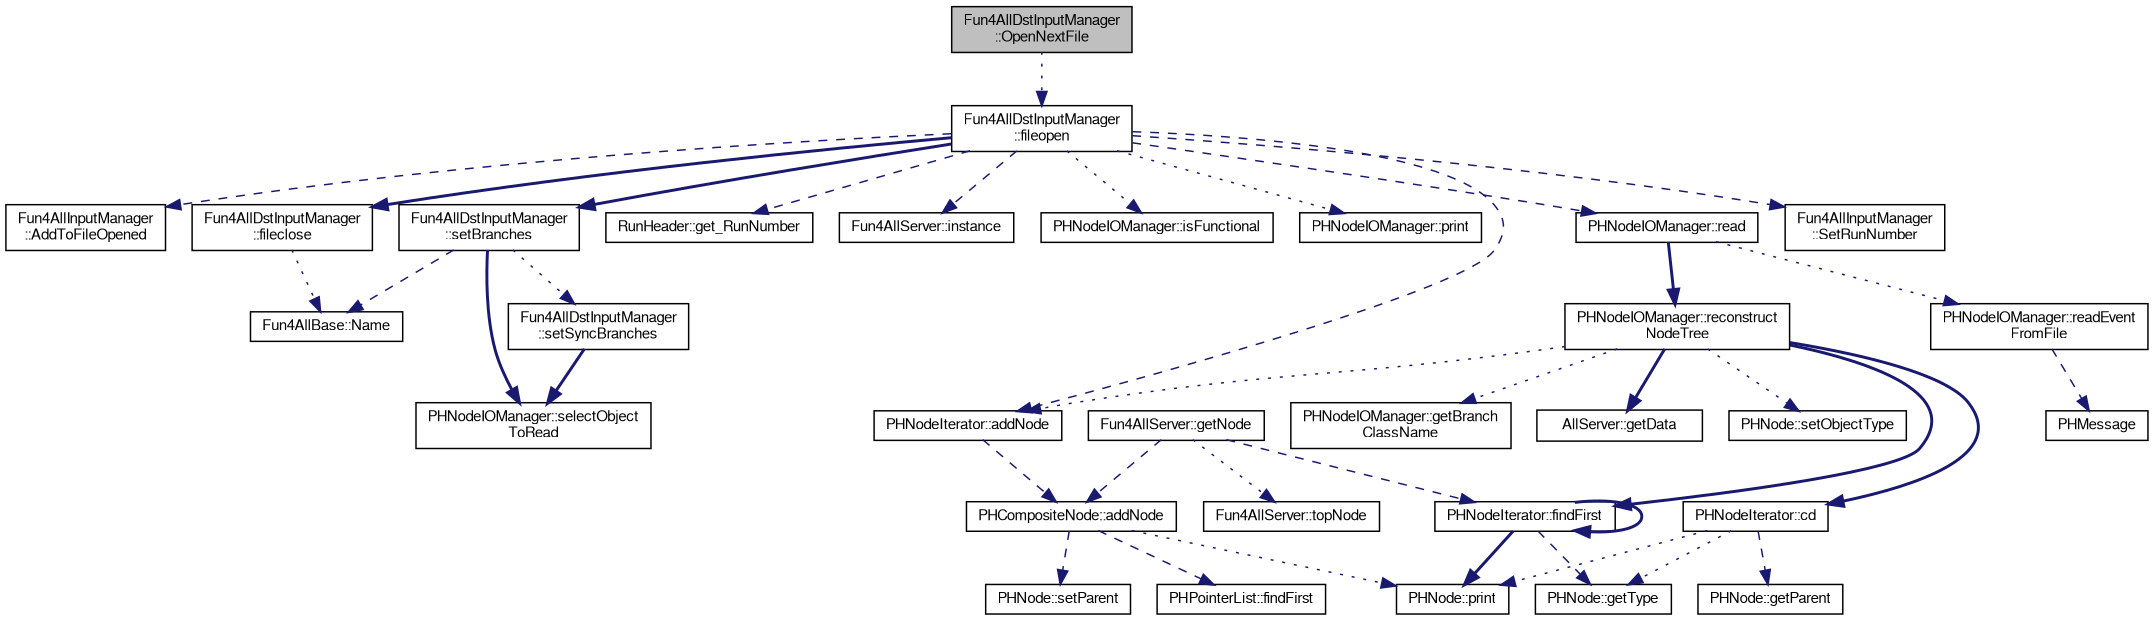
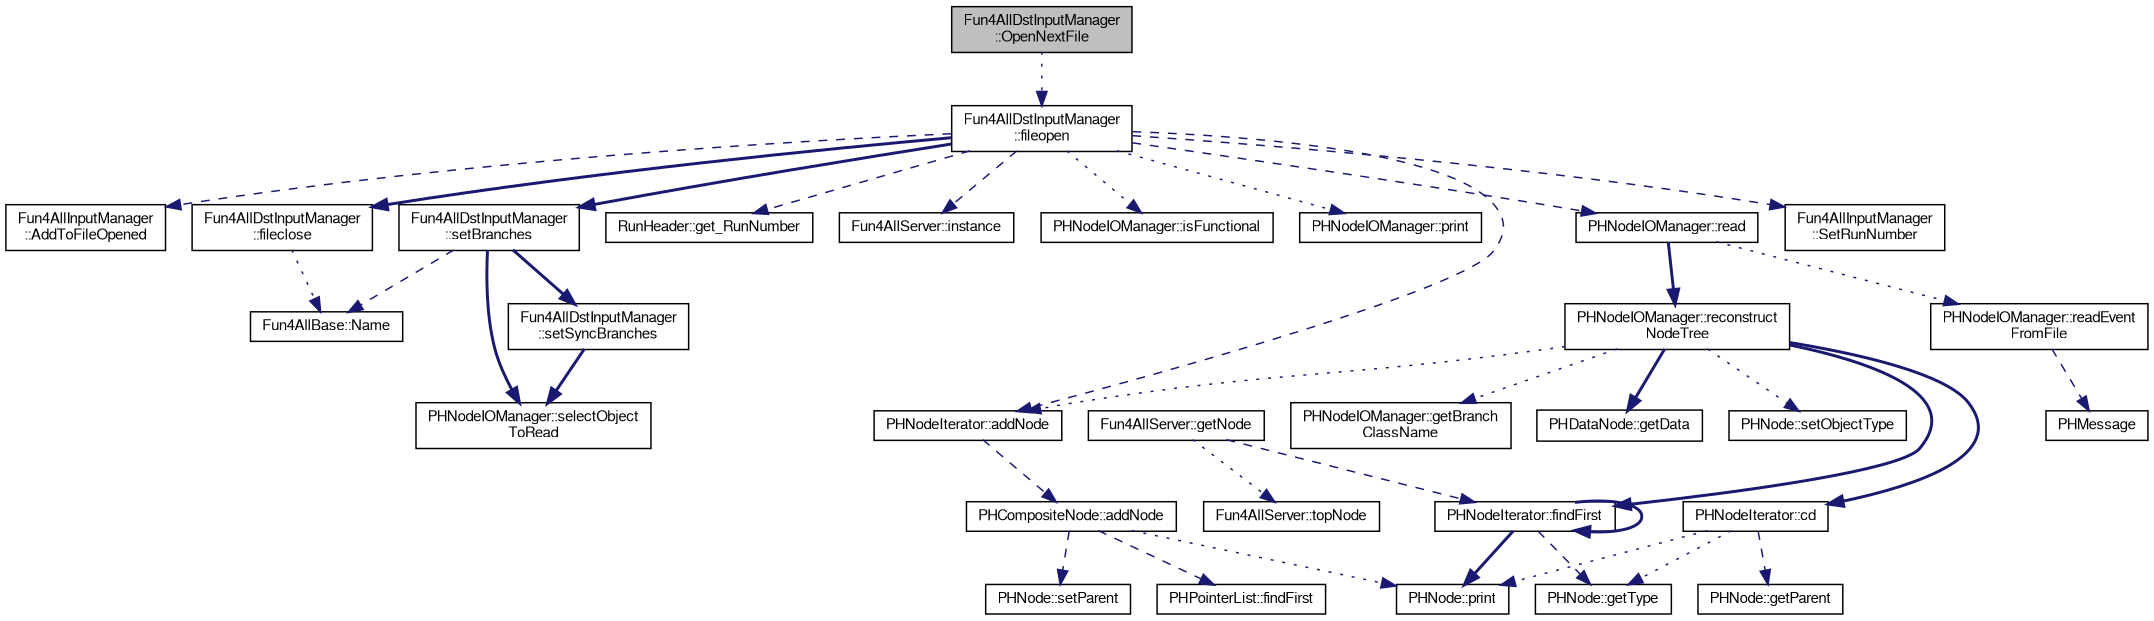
edge "Fun4AllDstInputManager ::setBranches" -> "Fun4AllDstInputManager ::setSyncBranches": style dotted -> bold
node "AllServer::getData": label "AllServer::getData" -> "PHDataNode::getData"
edge "Fun4AllServer::getNode" -> "PHCompositeNode::addNode": removed
